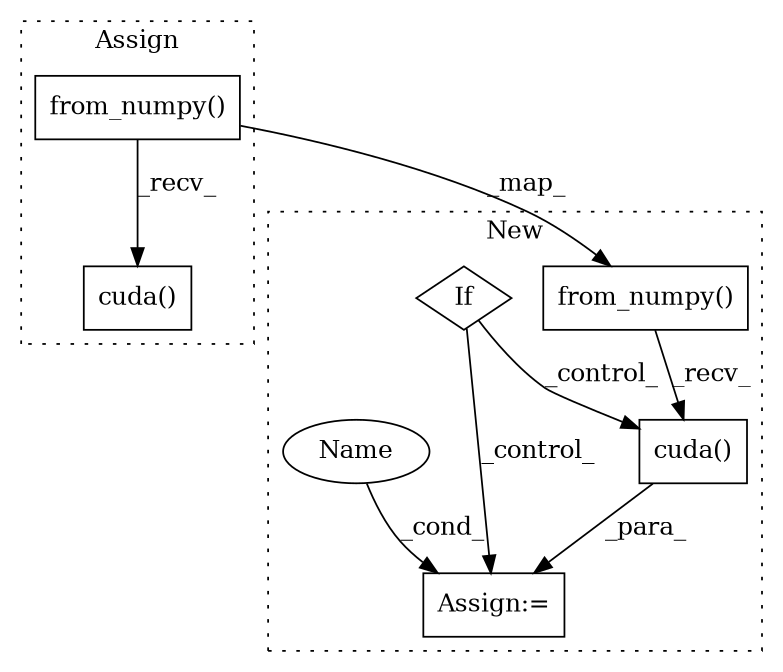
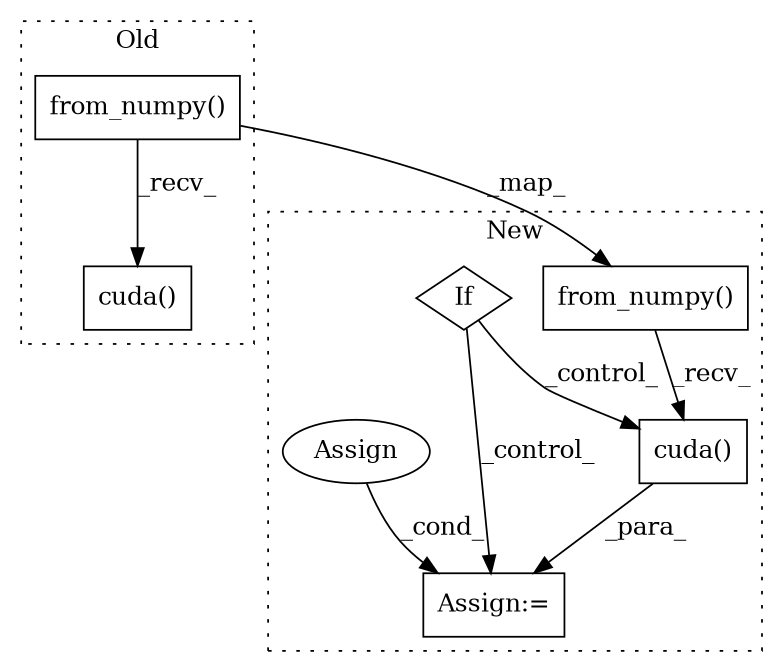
cluster "Assign": label "Assign" -> "Old"
node "Name": label "Name" -> "Assign"
